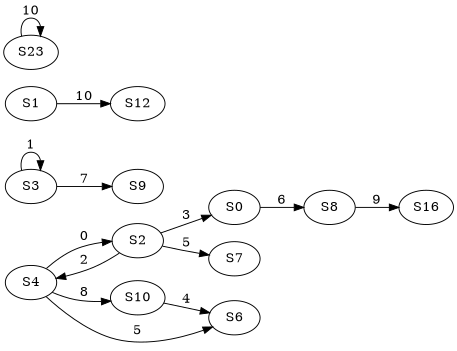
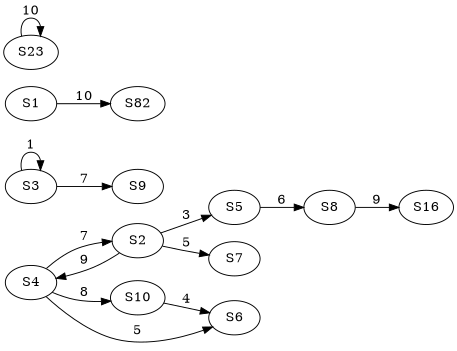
node "S12": label "S12" -> "S82"
node "S0": label "S0" -> "S5"
edge "S4" -> "S2": label "0" -> "7"
edge "S2" -> "S4": label "2" -> "9"
